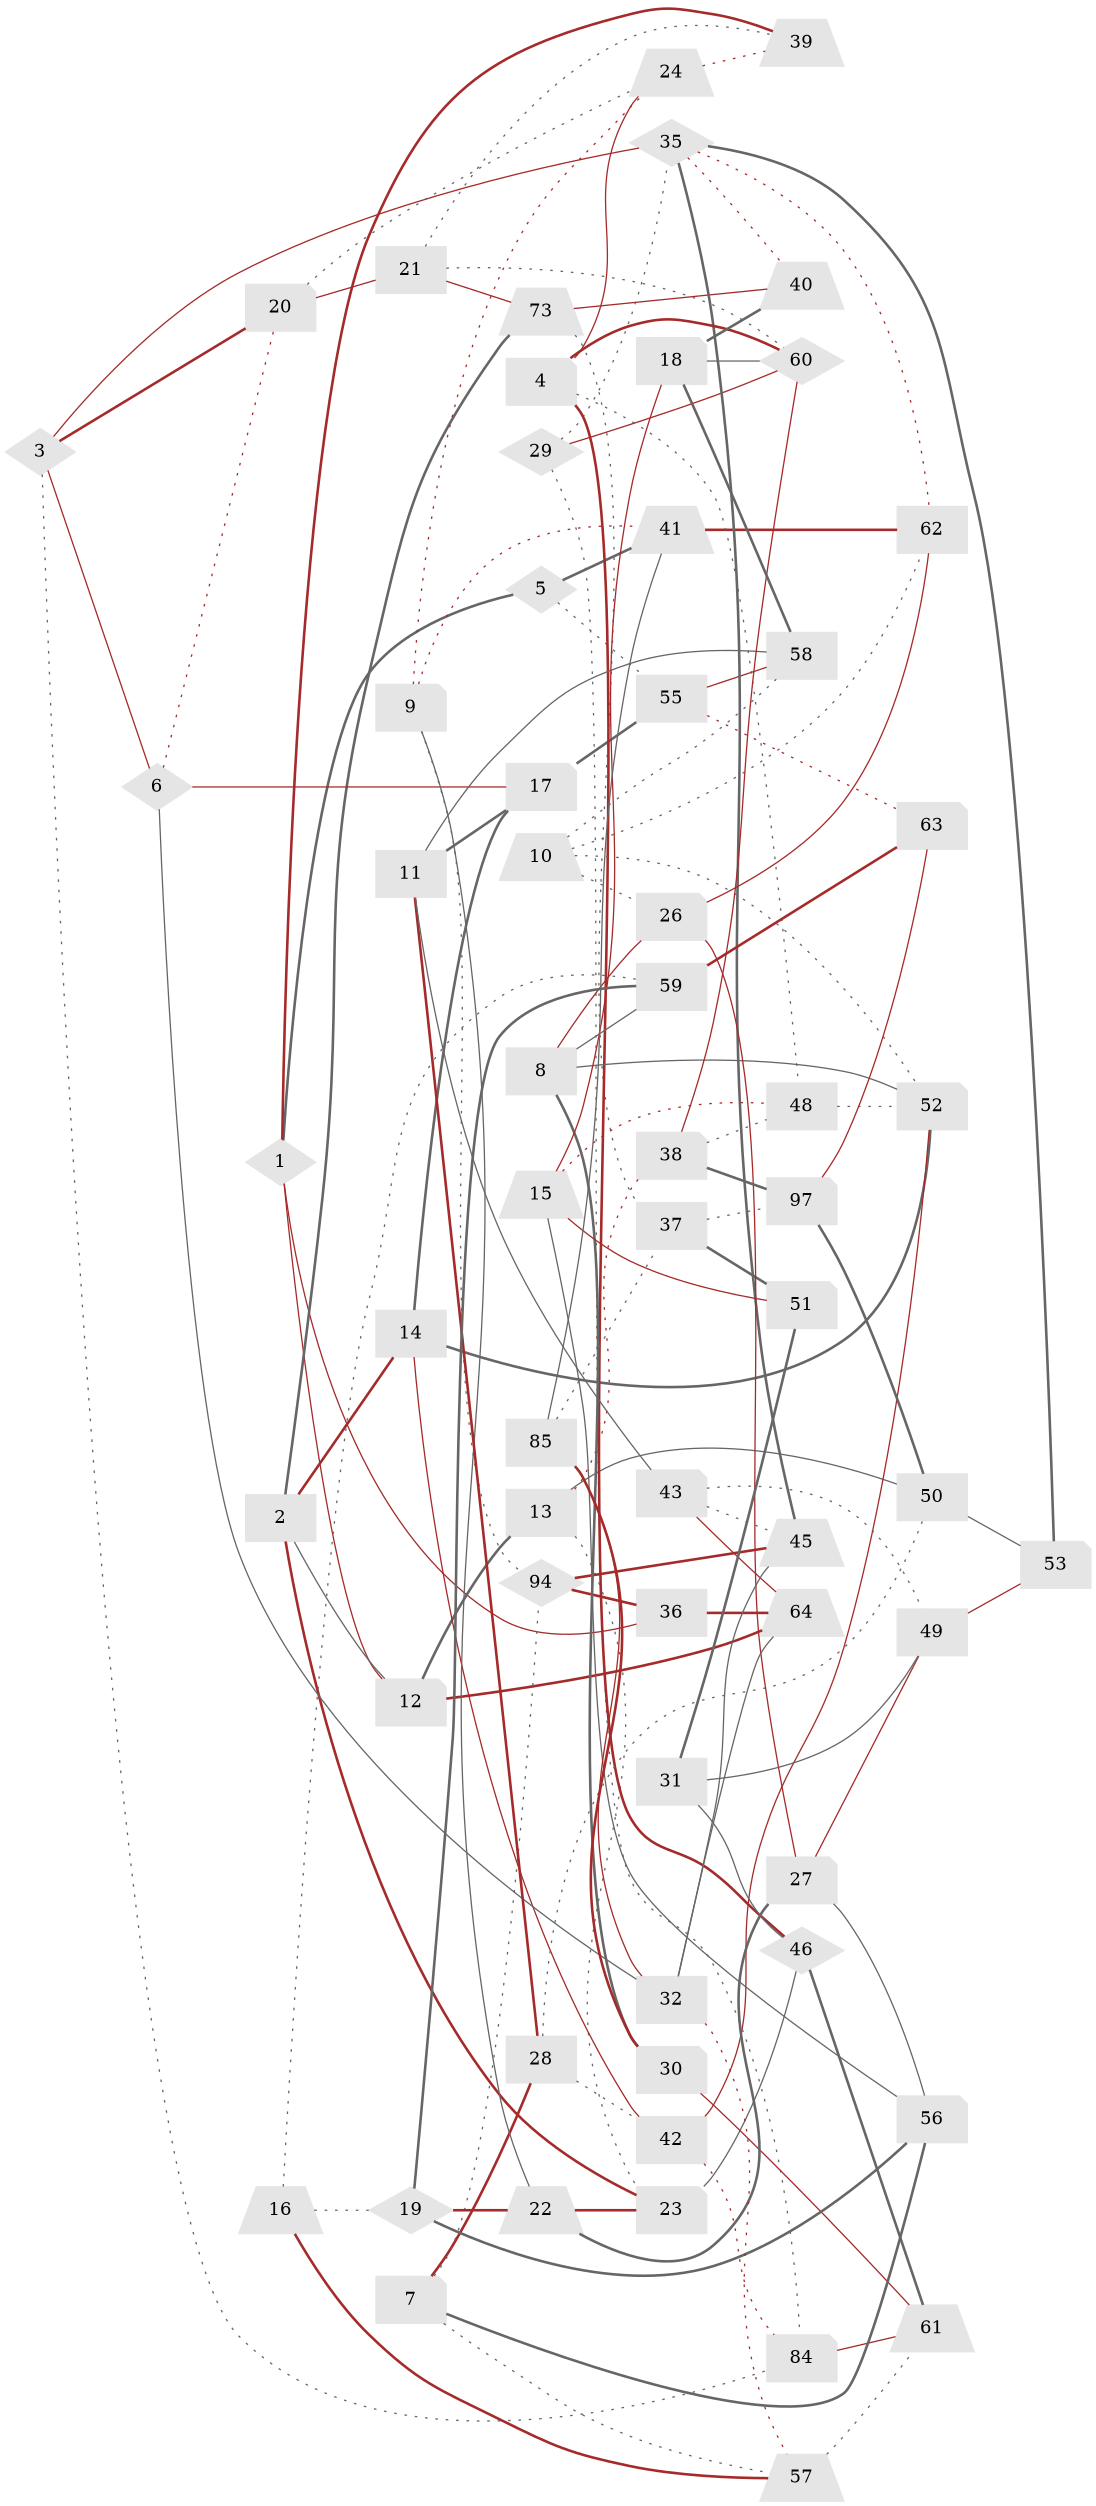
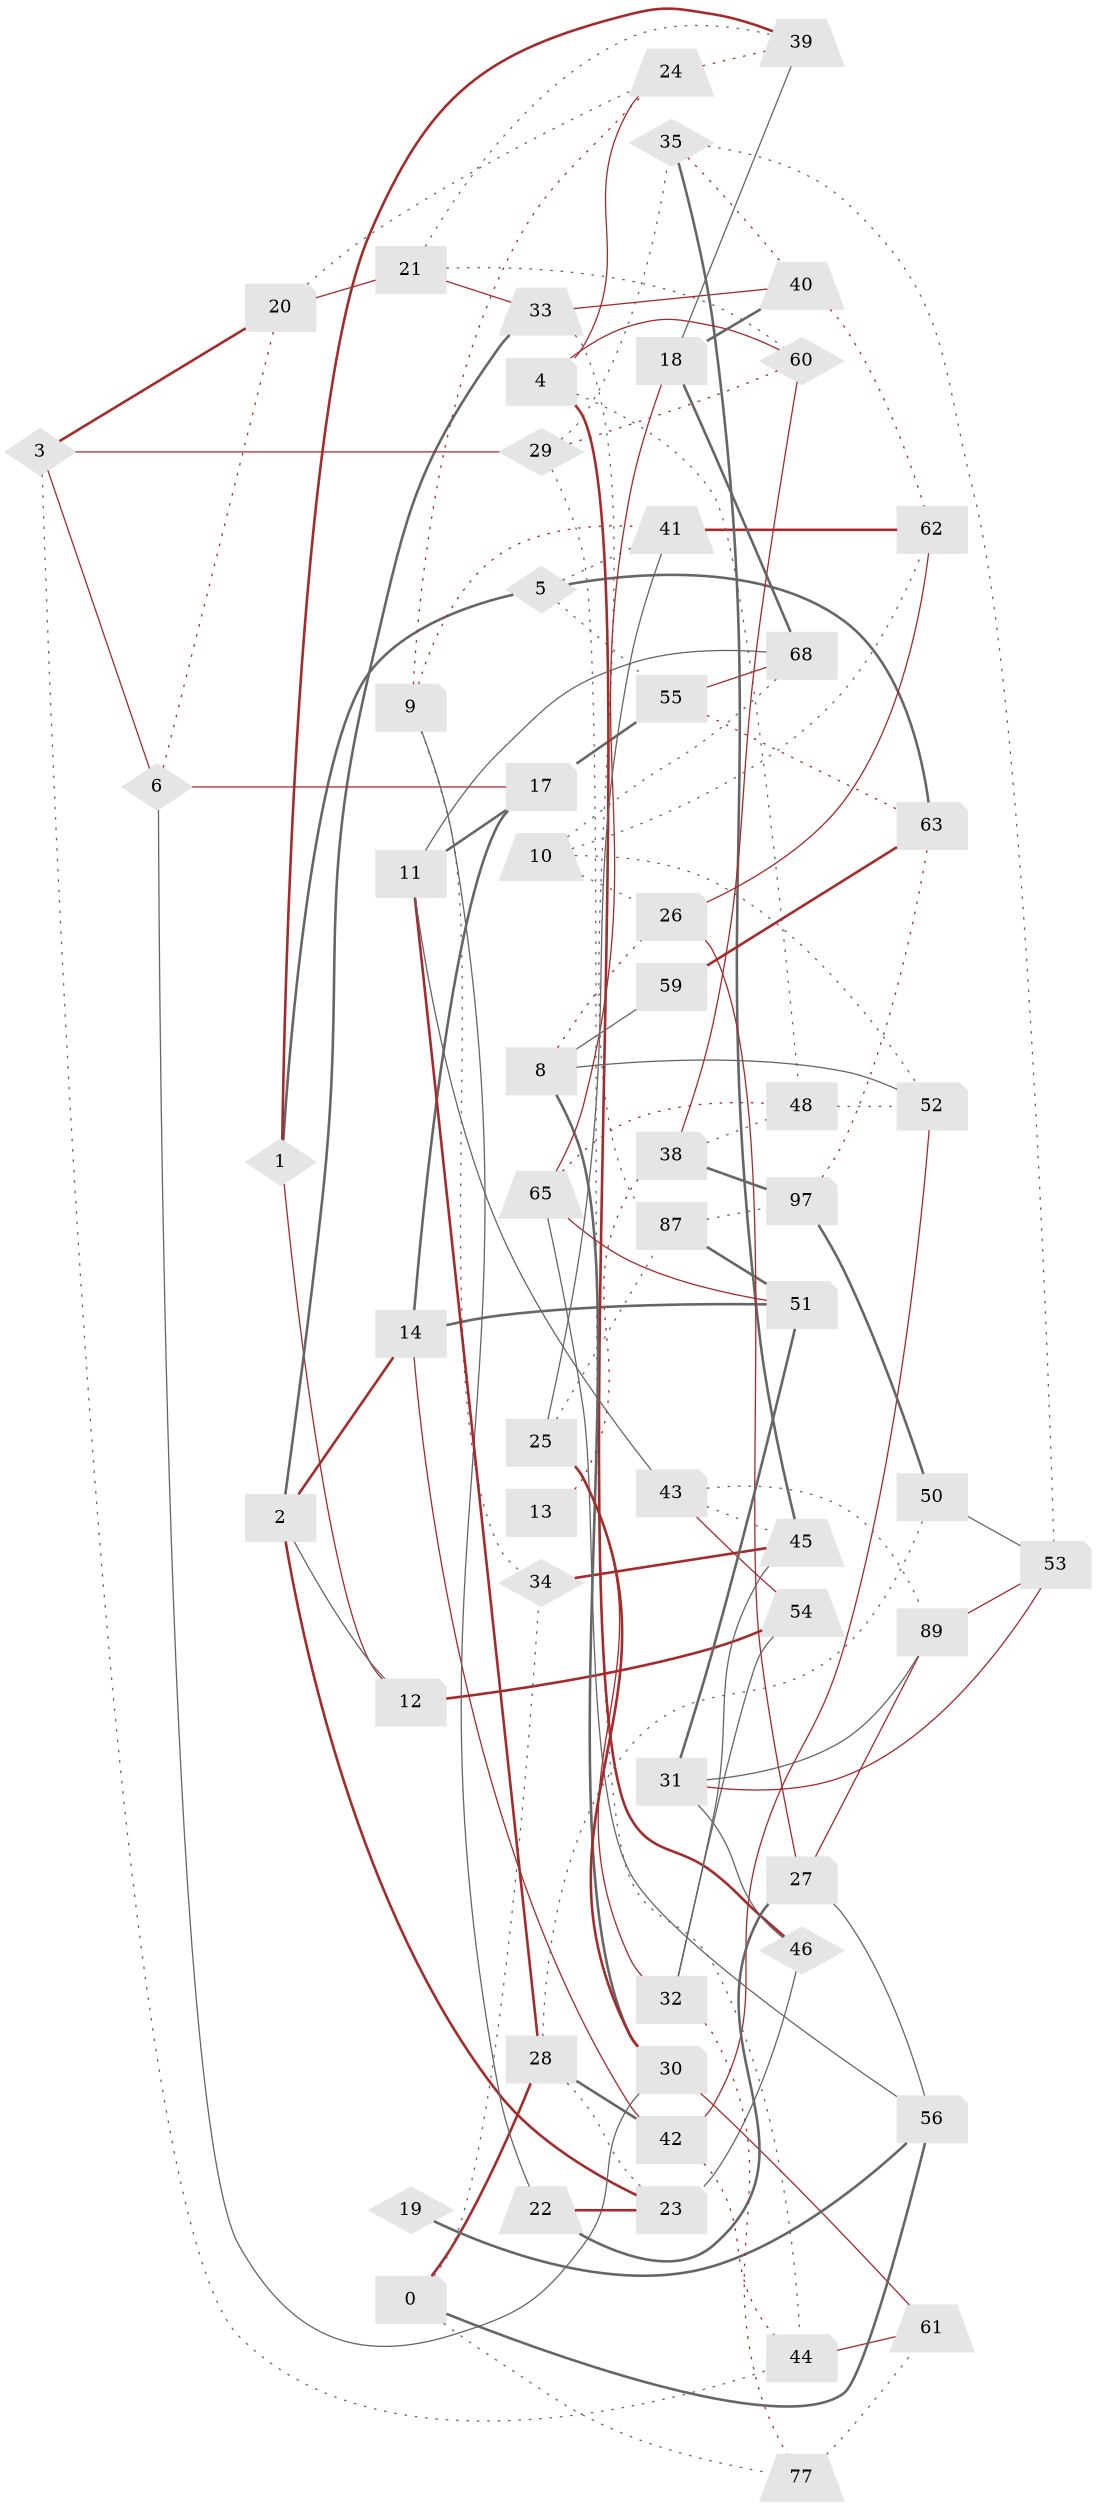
edge "35" -- "3": now "29" -- "3"
edge "35" -- "62": now "40" -- "62"
node "73": label "73" -> "33"
edge "60" -- "4": style bold -> solid
edge "18" -- "60": now "18" -- "39"
edge "60" -- "29": style solid -> dotted
edge "41" -- "5": style bold -> dotted
edge "5" -- "63": added
node "58": label "58" -> "68"
edge "35" -- "53": style bold -> dotted
edge "26" -- "8": style solid -> dotted
edge "63" -- "97": style solid -> dotted
node "15": label "15" -> "65"
node "37": label "37" -> "87"
edge "52" -- "14": now "51" -- "14"
node "85": label "85" -> "25"
edge "50" -- "13": removed
edge "6" -- "32": now "6" -- "30"
edge "59" -- "19": removed
edge "13" -- "12": removed
node "94": label "94" -> "34"
node "36": removed
node "64": label "64" -> "54"
node "49": label "49" -> "89"
edge "53" -- "31": added
edge "13" -- "23": now "28" -- "23"
edge "28" -- "42": style dotted -> bold
edge "46" -- "61": removed
node "16": removed
edge "19" -- "22": removed
node "7": label "7" -> "0"
node "84": label "84" -> "44"
node "57": label "57" -> "77"
